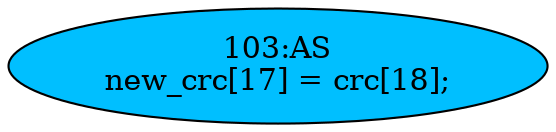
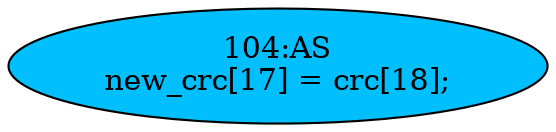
node "103:AS new_crc[17] = crc[18];": label "103:AS new_crc[17] = crc[18];" -> "104:AS new_crc[17] = crc[18];"
